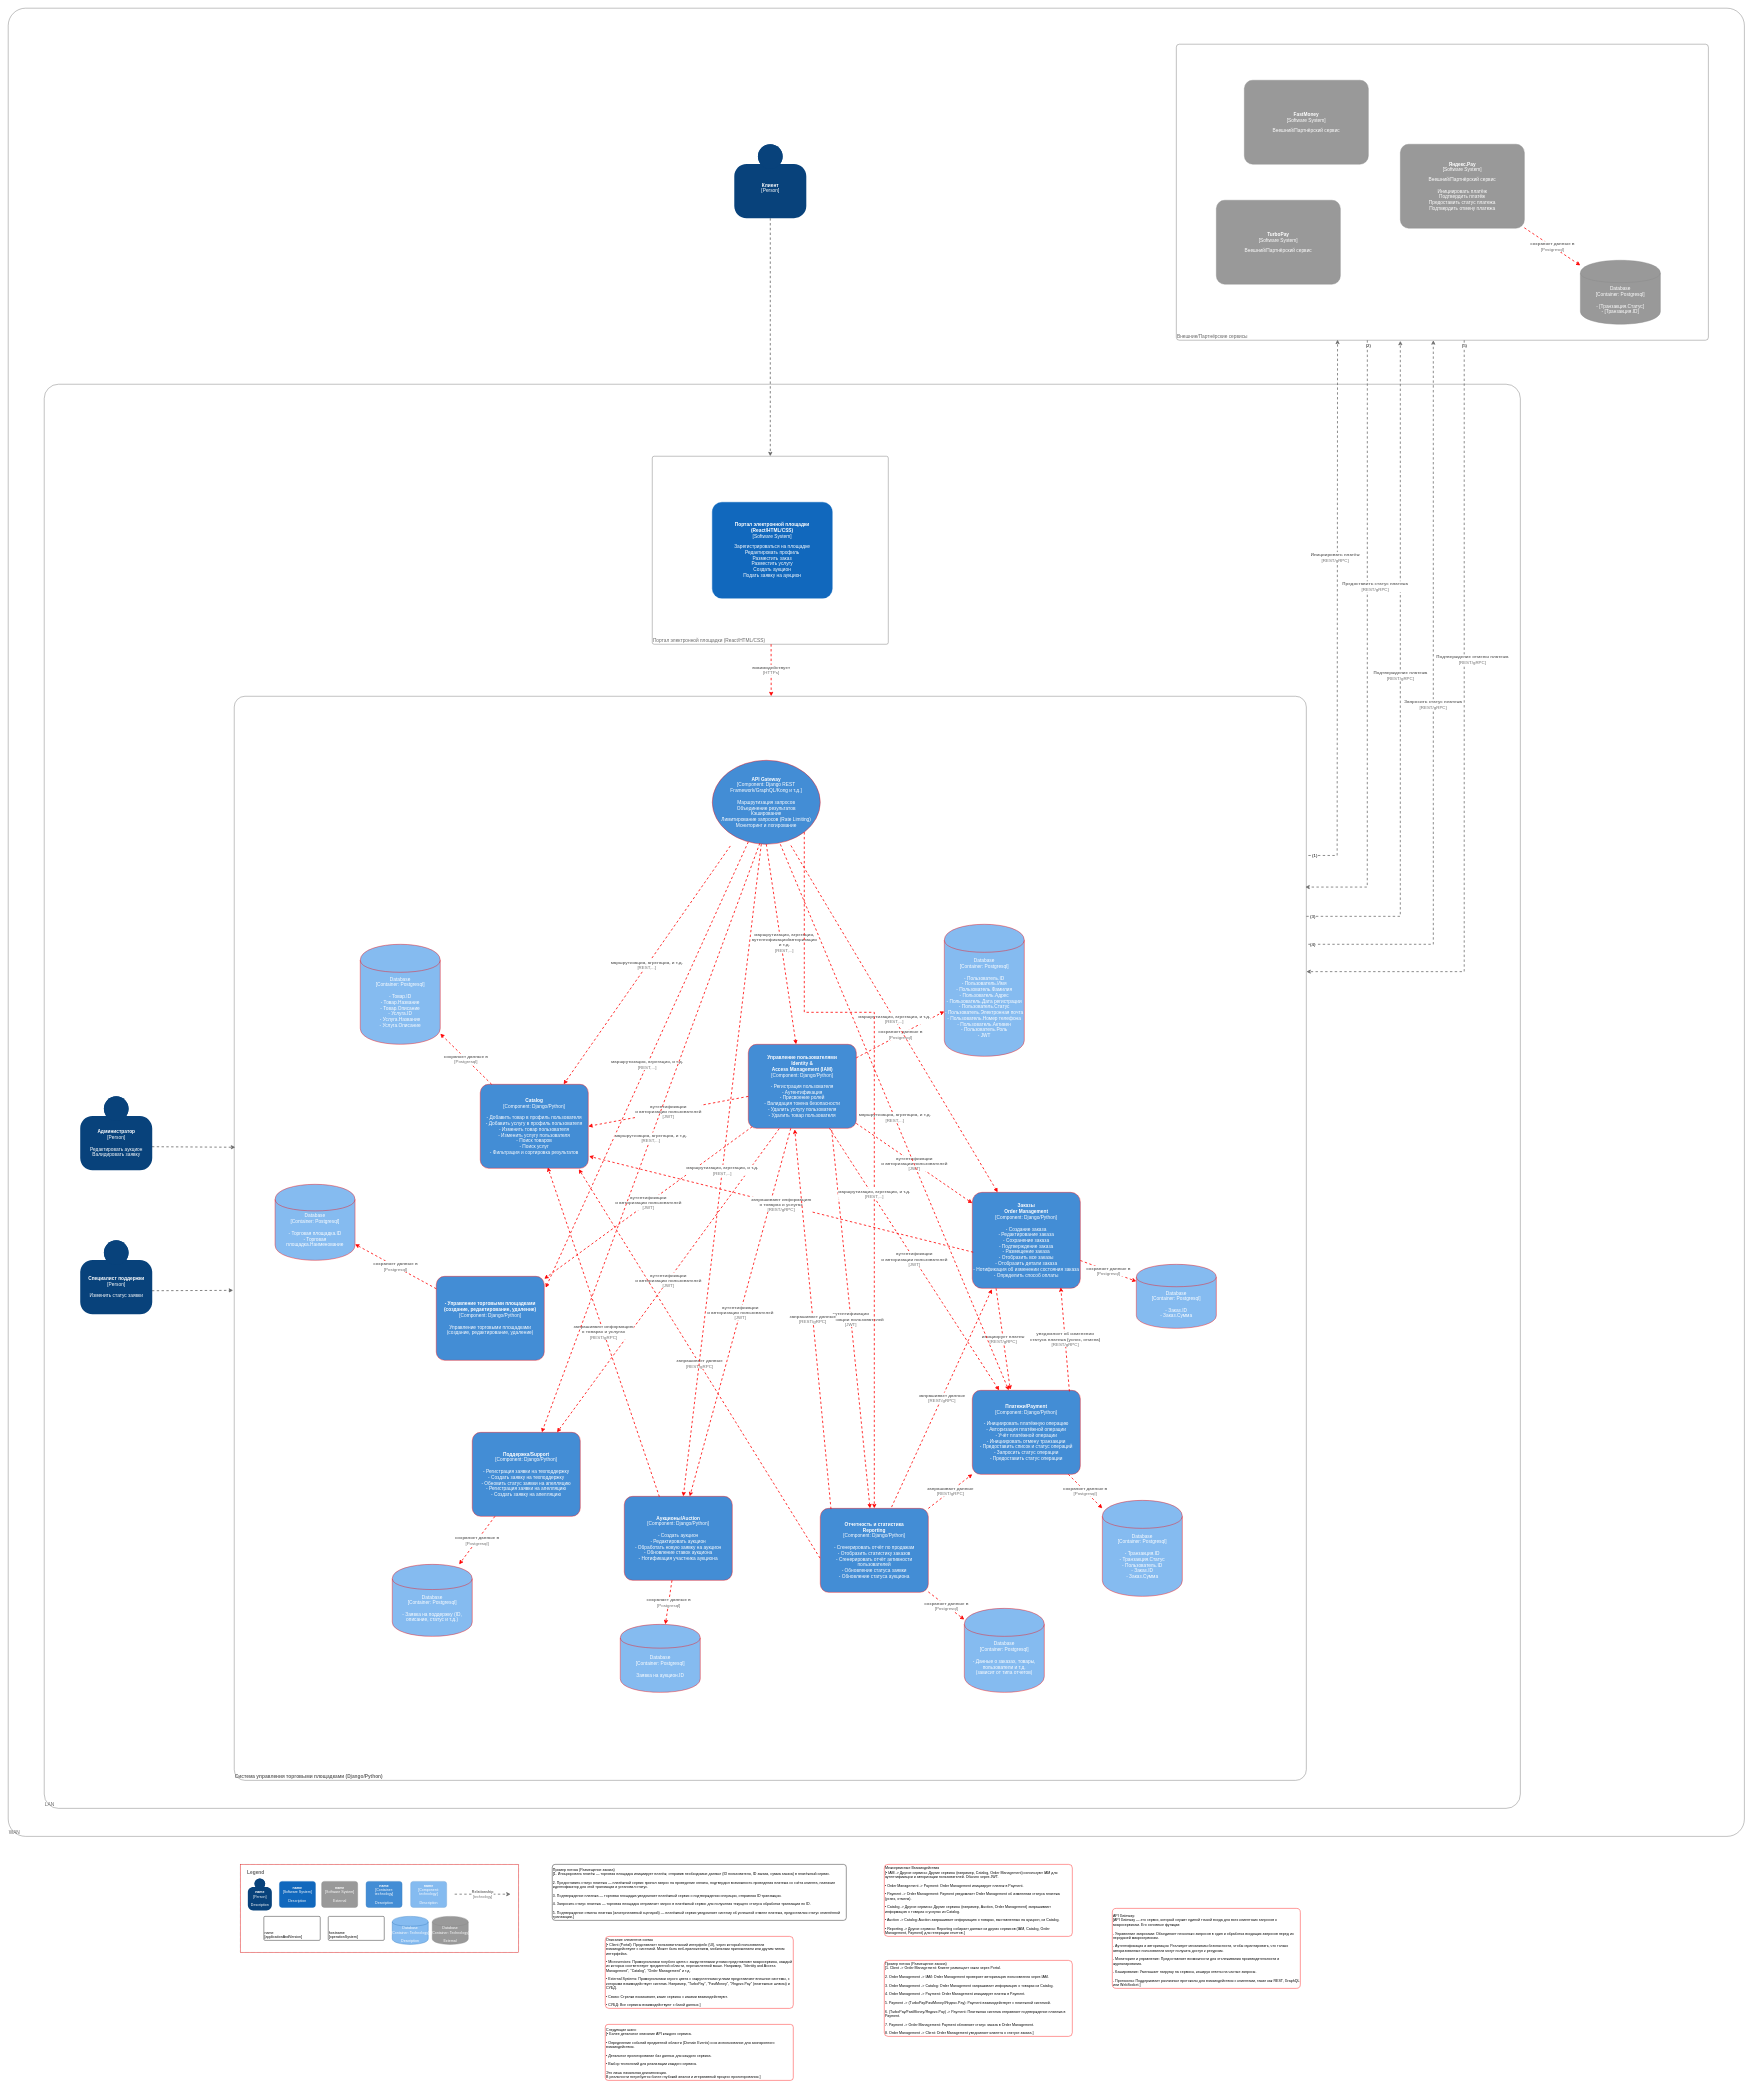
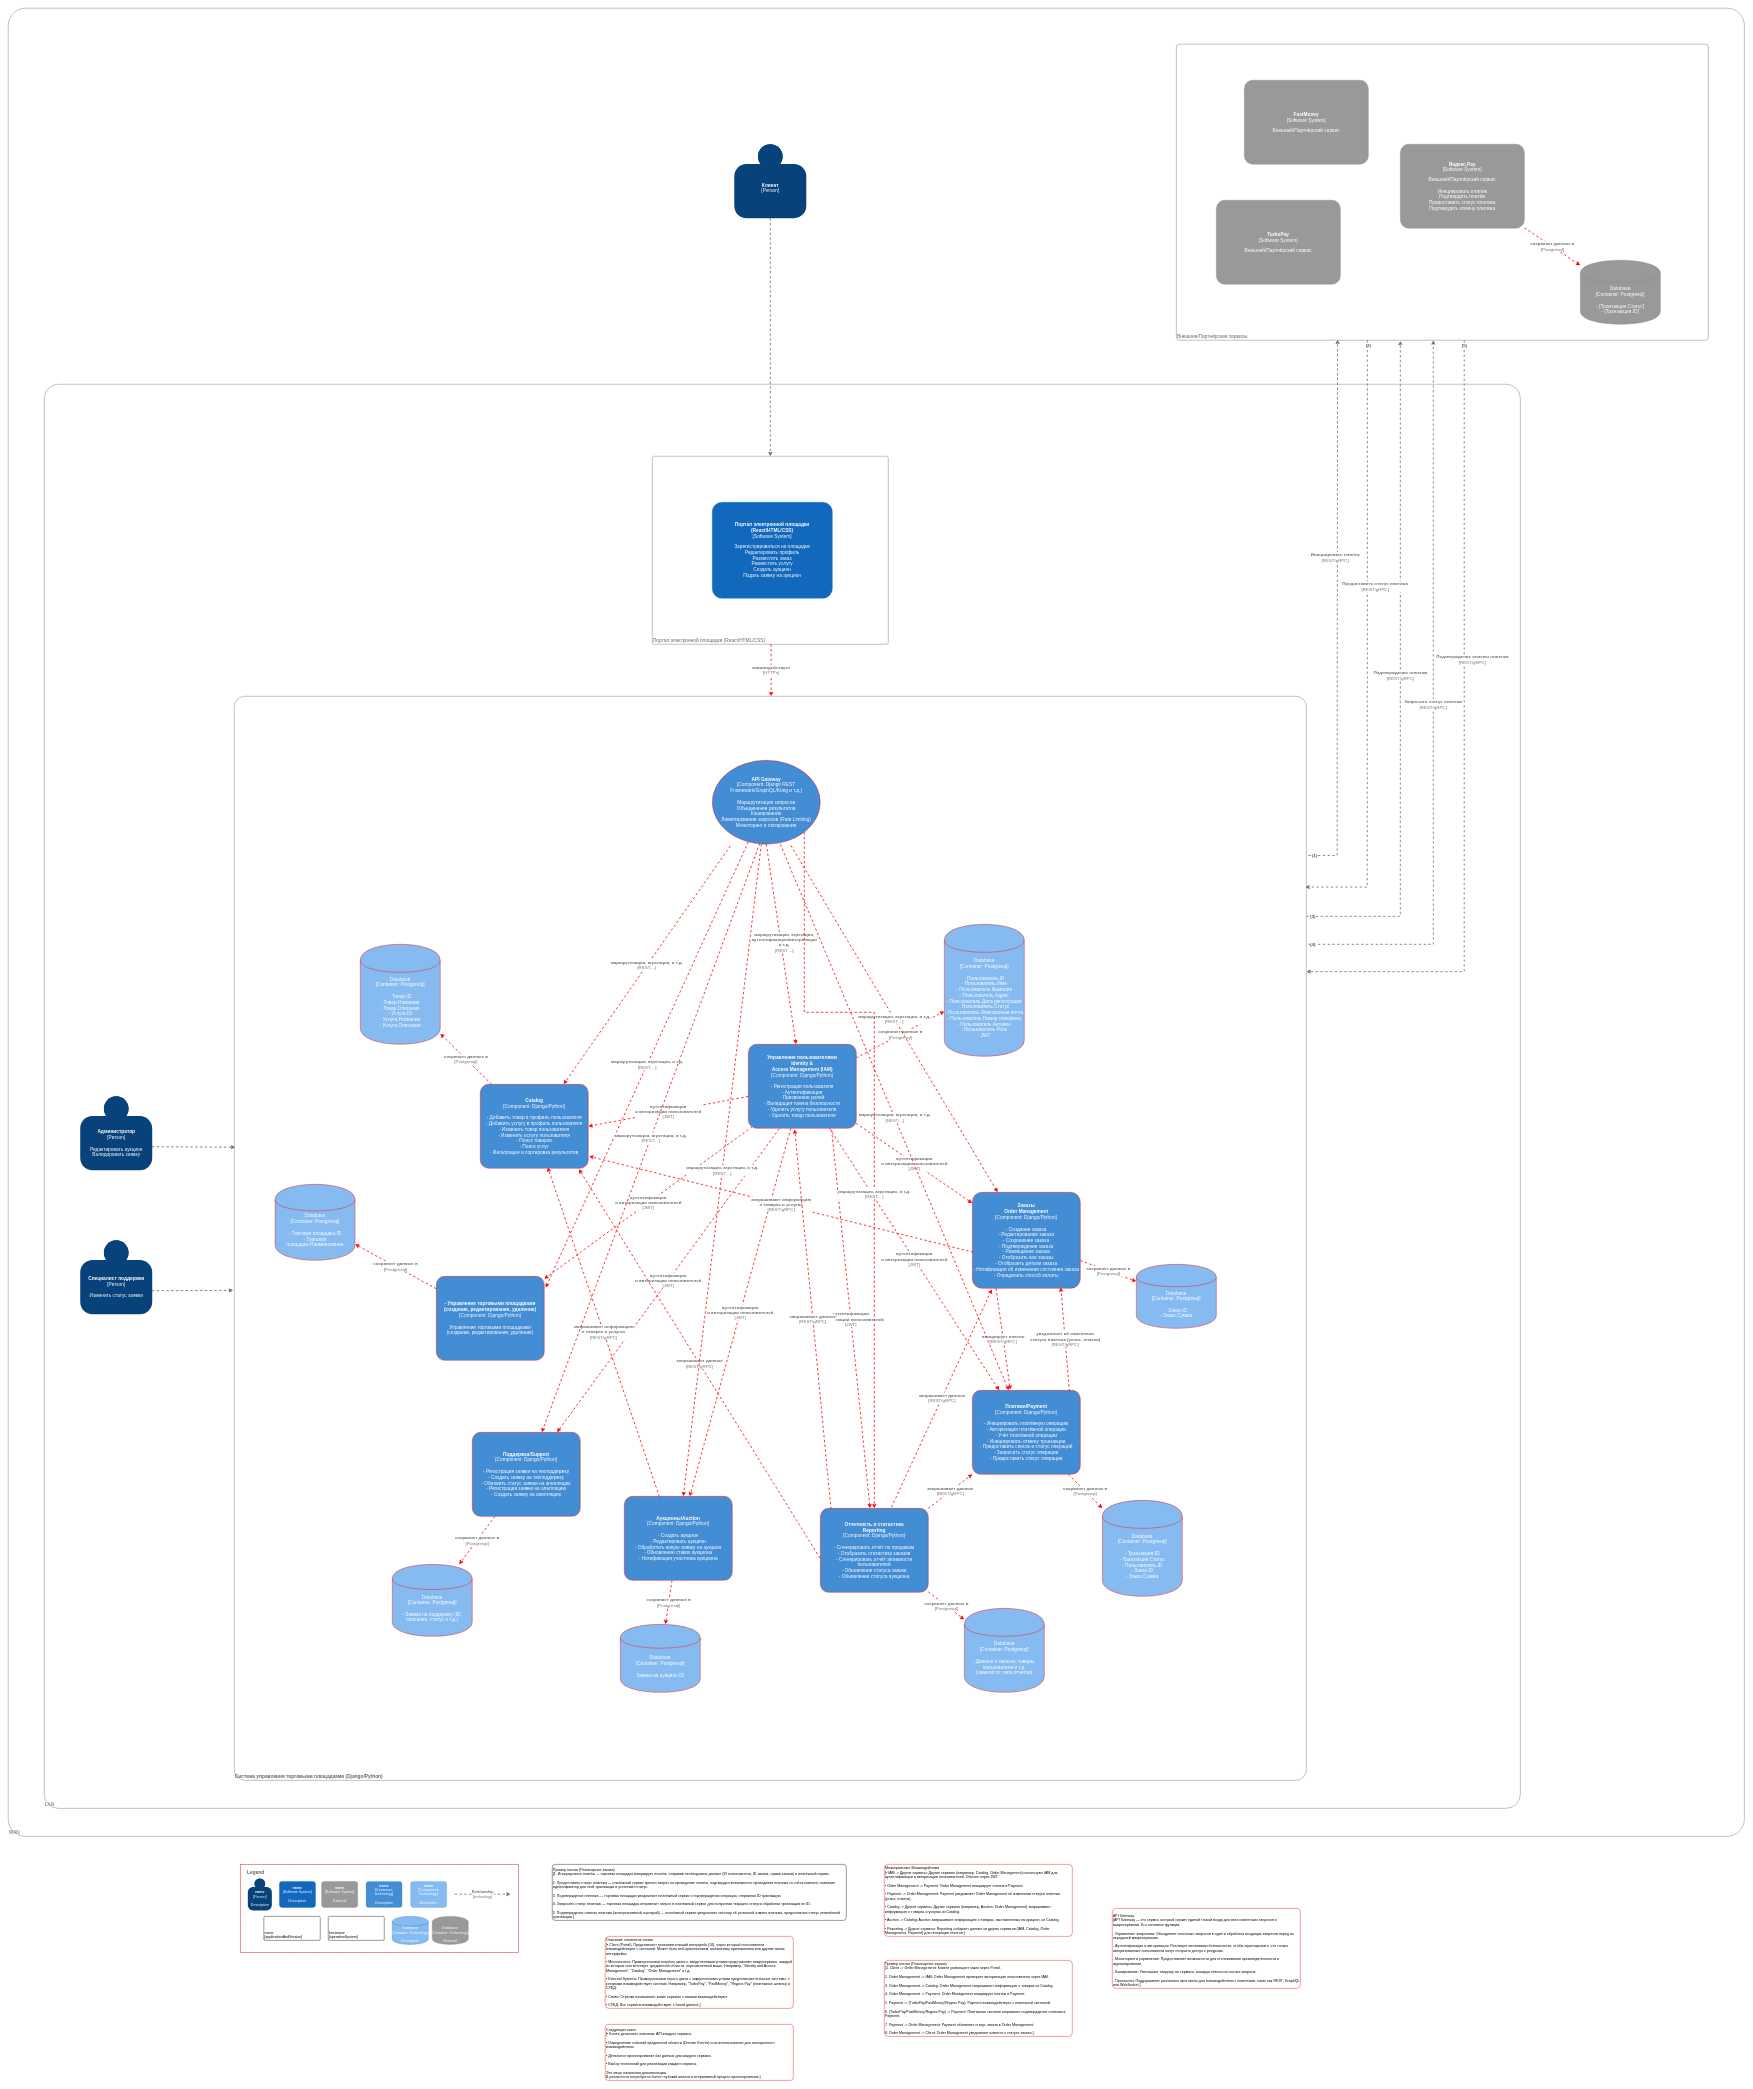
node "name [Container: technology] Description": style solid -> dashed
